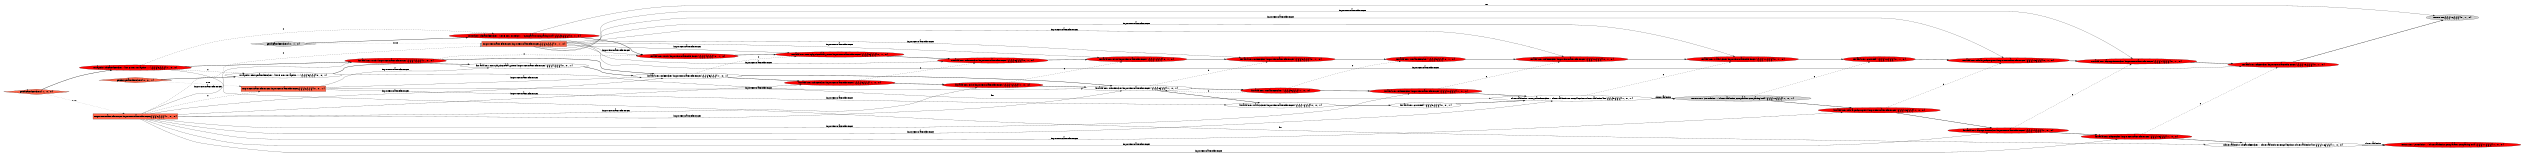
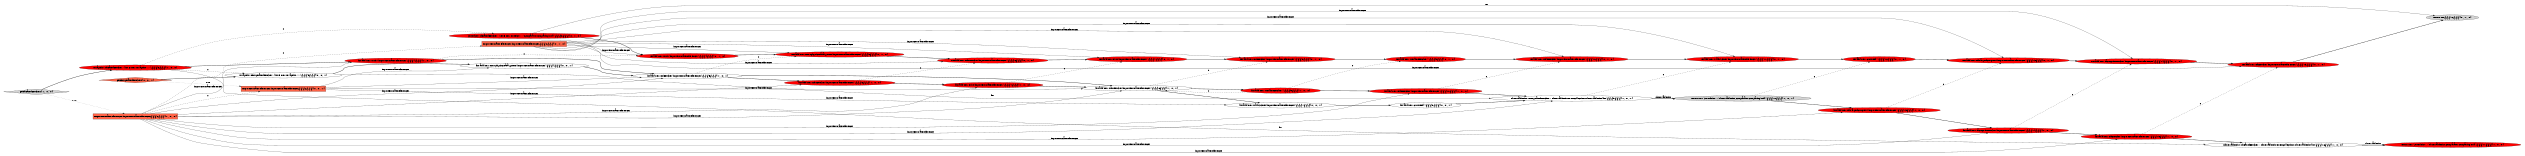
node "getIdBasedFetchers['0', '1', '0']": removed
node "getIdBasedFetchers['1', '0', '0']": fillcolor tomato -> lightgray
